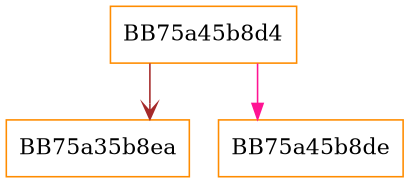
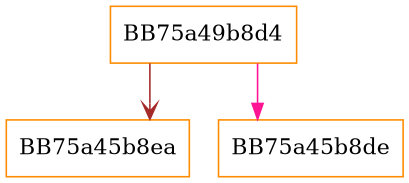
node "BB75a45b8d4": label "BB75a45b8d4" -> "BB75a49b8d4"
node "BB75a35b8ea": label "BB75a35b8ea" -> "BB75a45b8ea"
